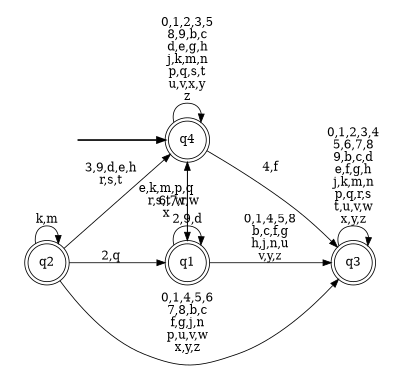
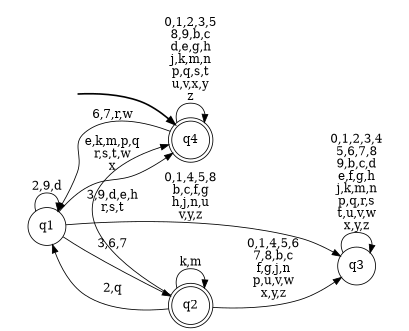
edge "q4" -> "q3": removed, label "4,f"
node "q1": shape doublecircle -> circle
node "q3": shape doublecircle -> circle
edge "q1" -> "q2": added, label "3,6,7"
